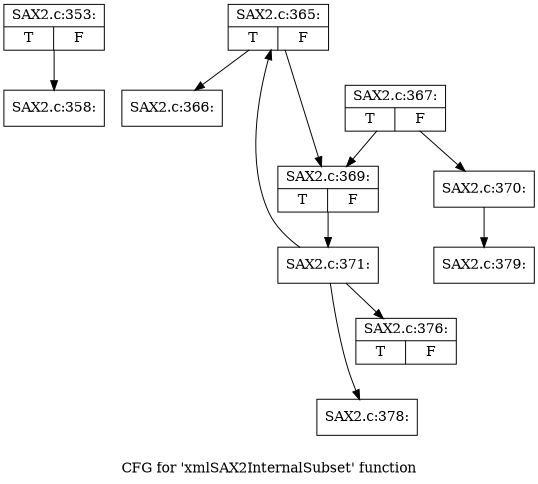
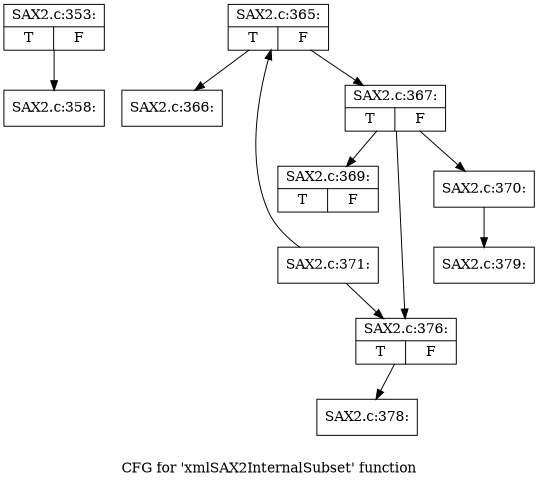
edge "SAX2.c:365:" -> "SAX2.c:369:": now "SAX2.c:365:" -> "SAX2.c:367:"
edge "SAX2.c:367:" -> "SAX2.c:376:": added
edge "SAX2.c:369:" -> "SAX2.c:371:": removed
edge "SAX2.c:371:" -> "SAX2.c:378:": now "SAX2.c:376:" -> "SAX2.c:378:"
